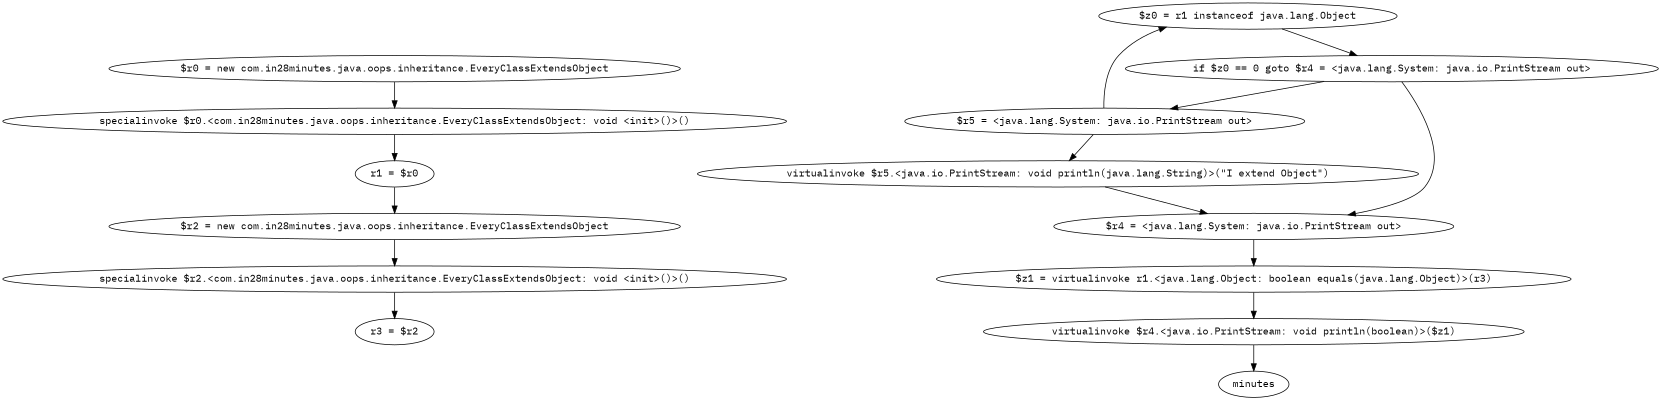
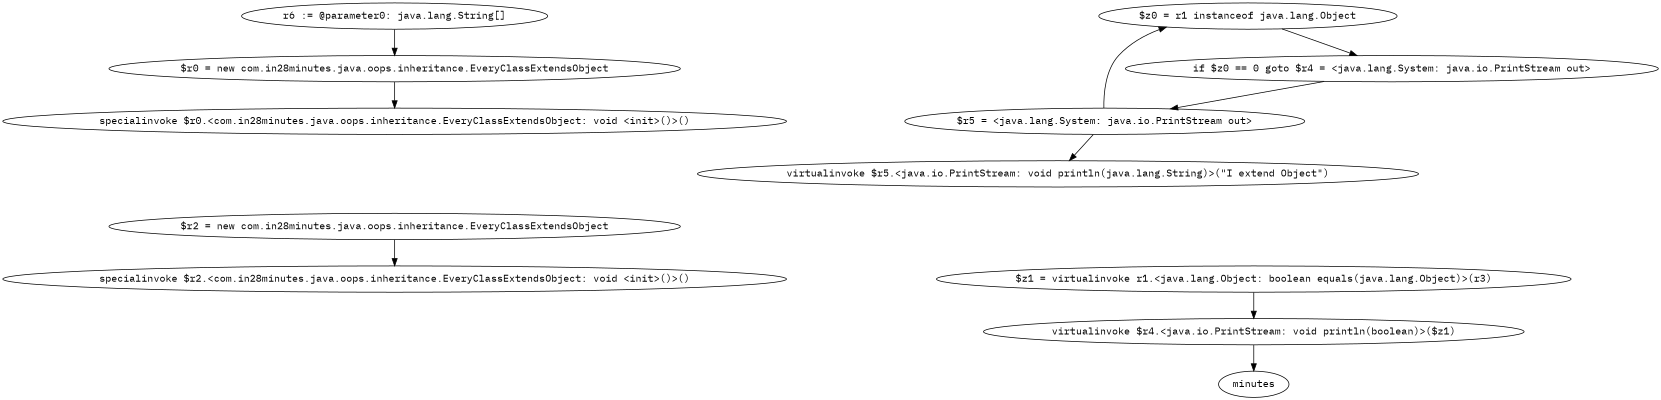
node "r6 := @parameter0: java.lang.String[]": added
node "r1 = $r0": removed
node "$r4 = <java.lang.System: java.io.PrintStream out>": removed
node "r3 = $r2": removed
